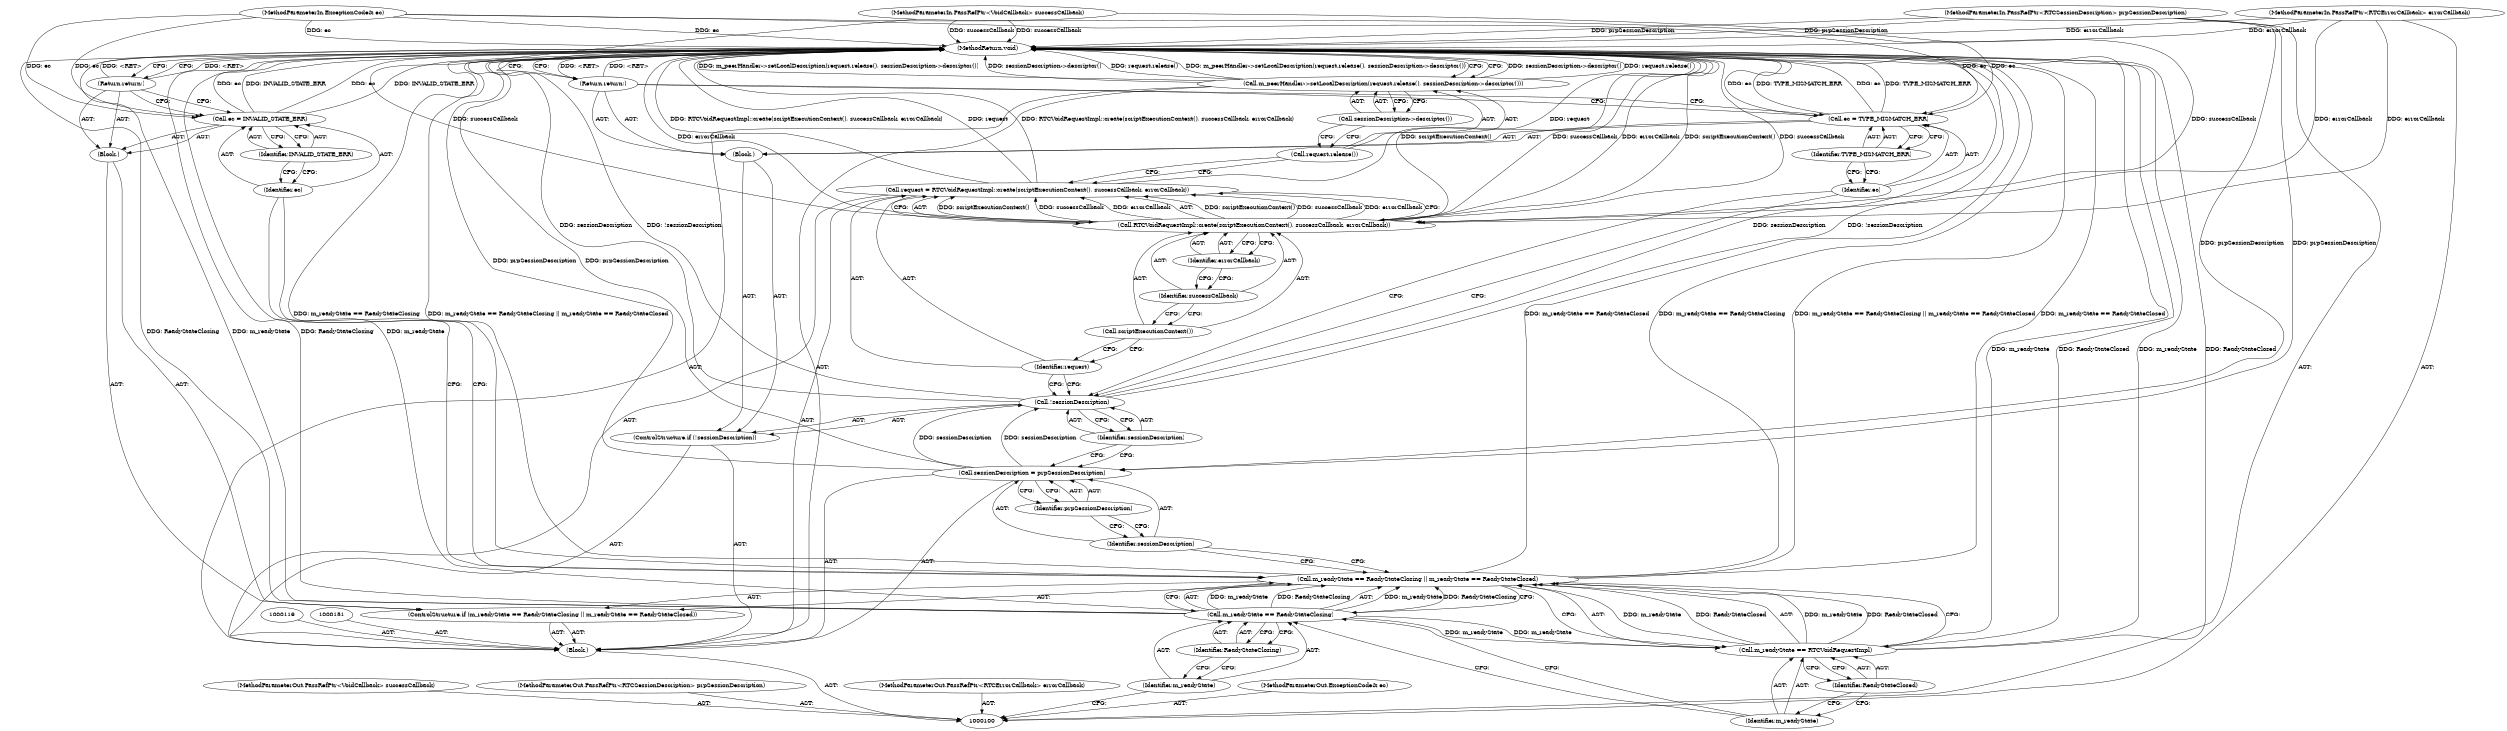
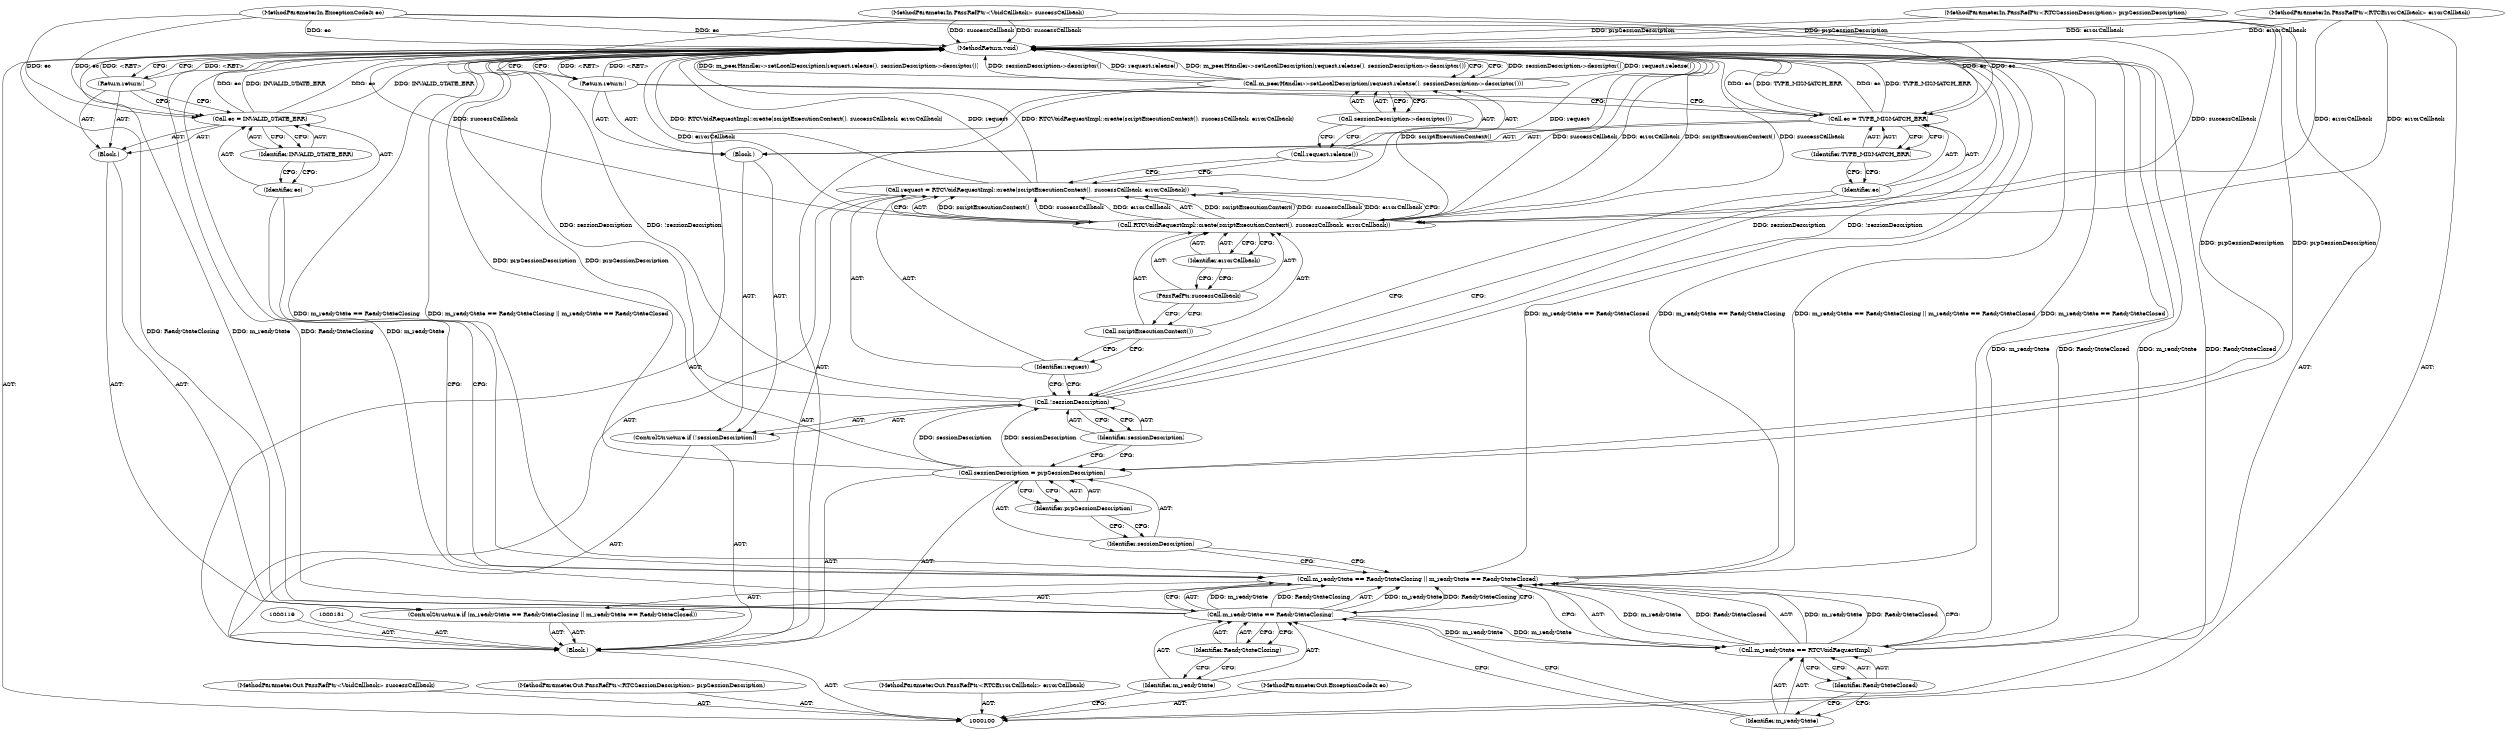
node "(Identifier,successCallback)": label "(Identifier,successCallback)" -> "(PassRefPtr,successCallback)"
edge "(MethodReturn,void)" -> "1000100": added, label "AST:"
